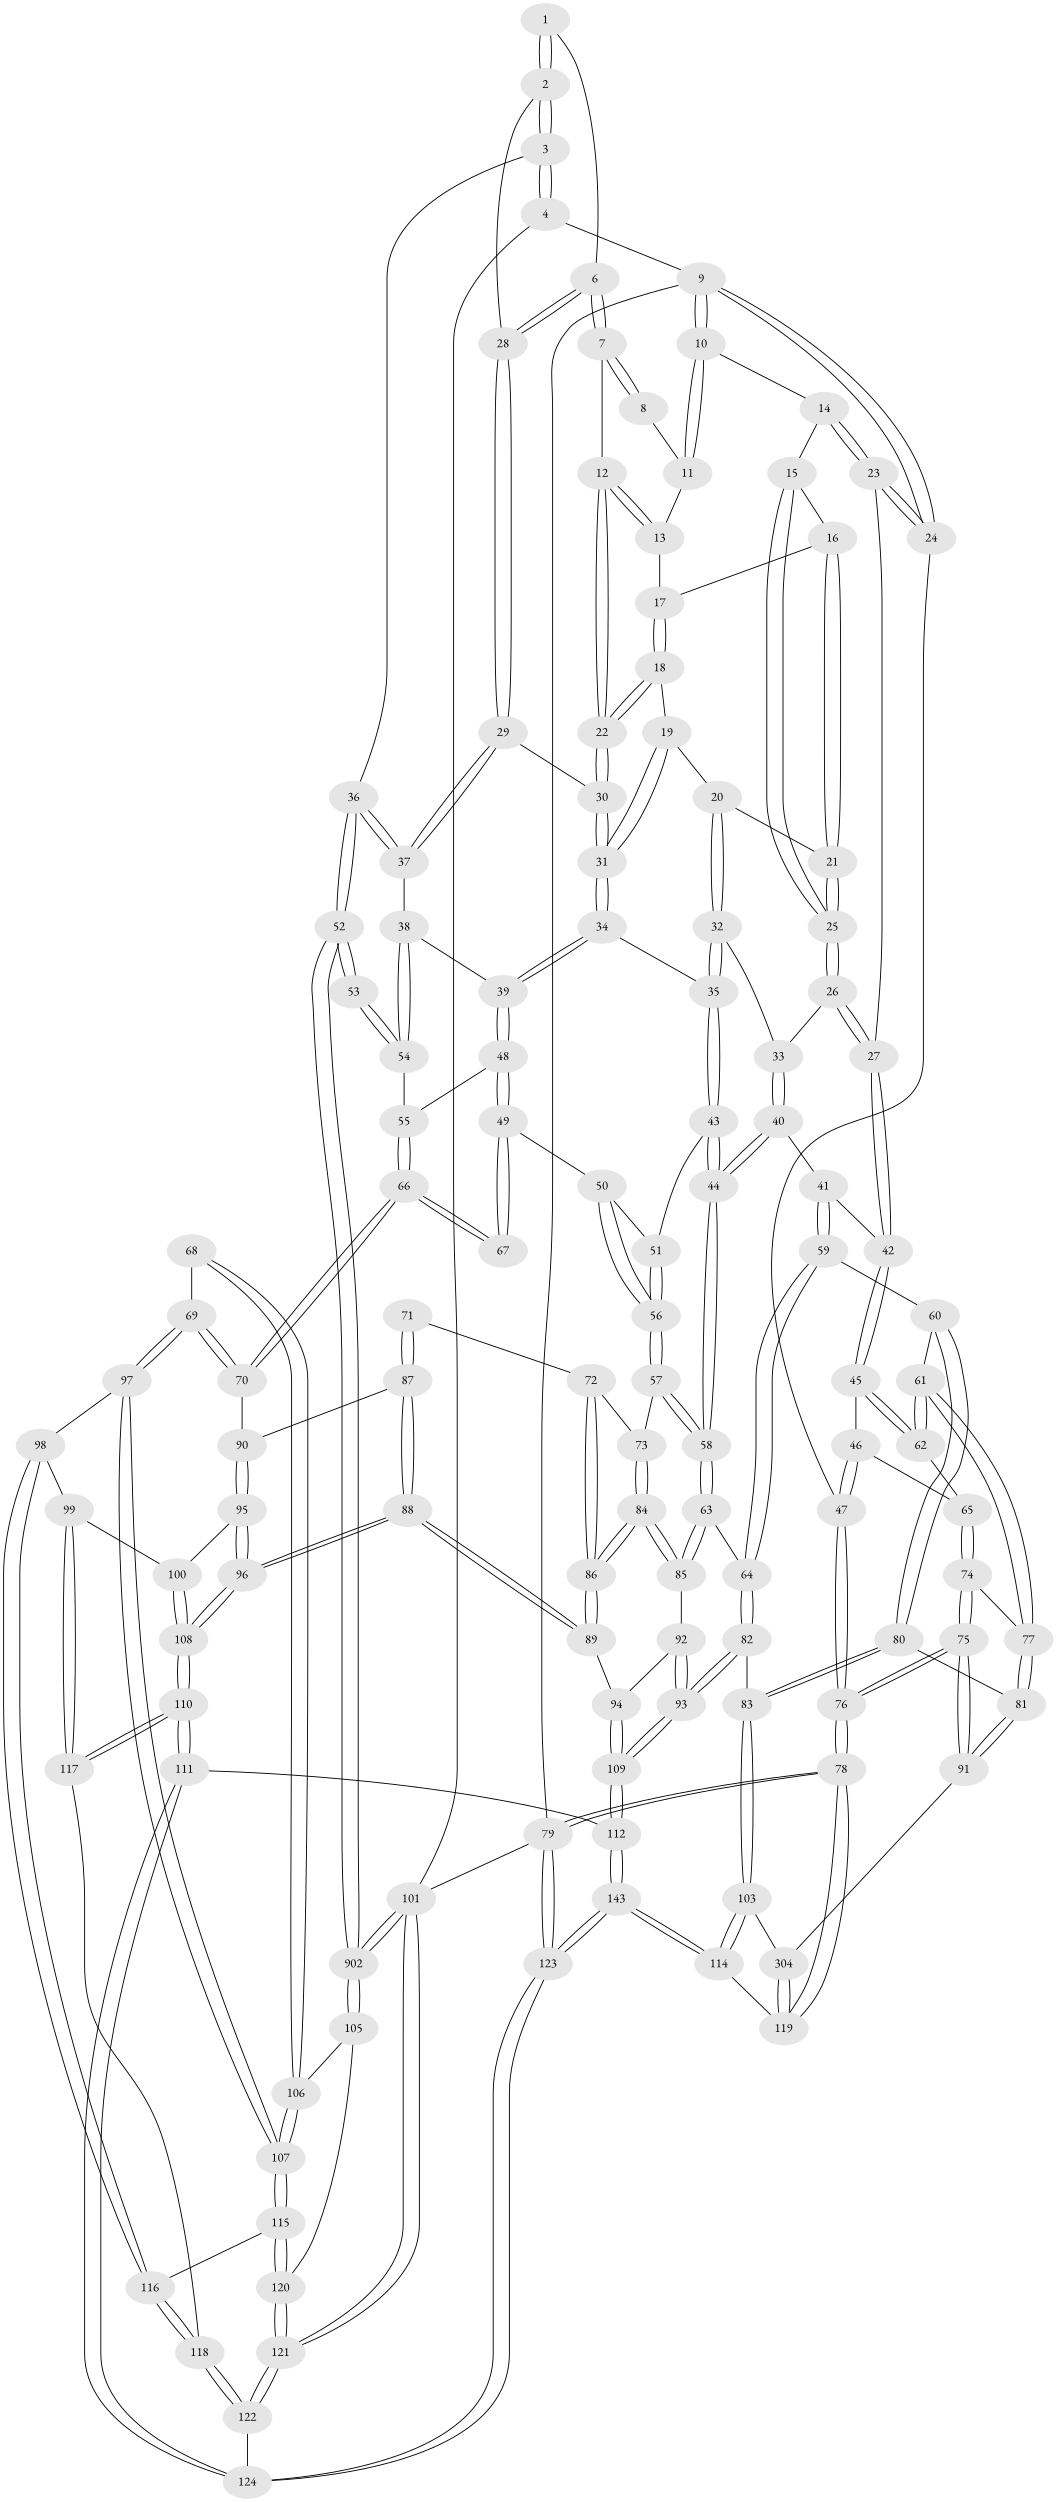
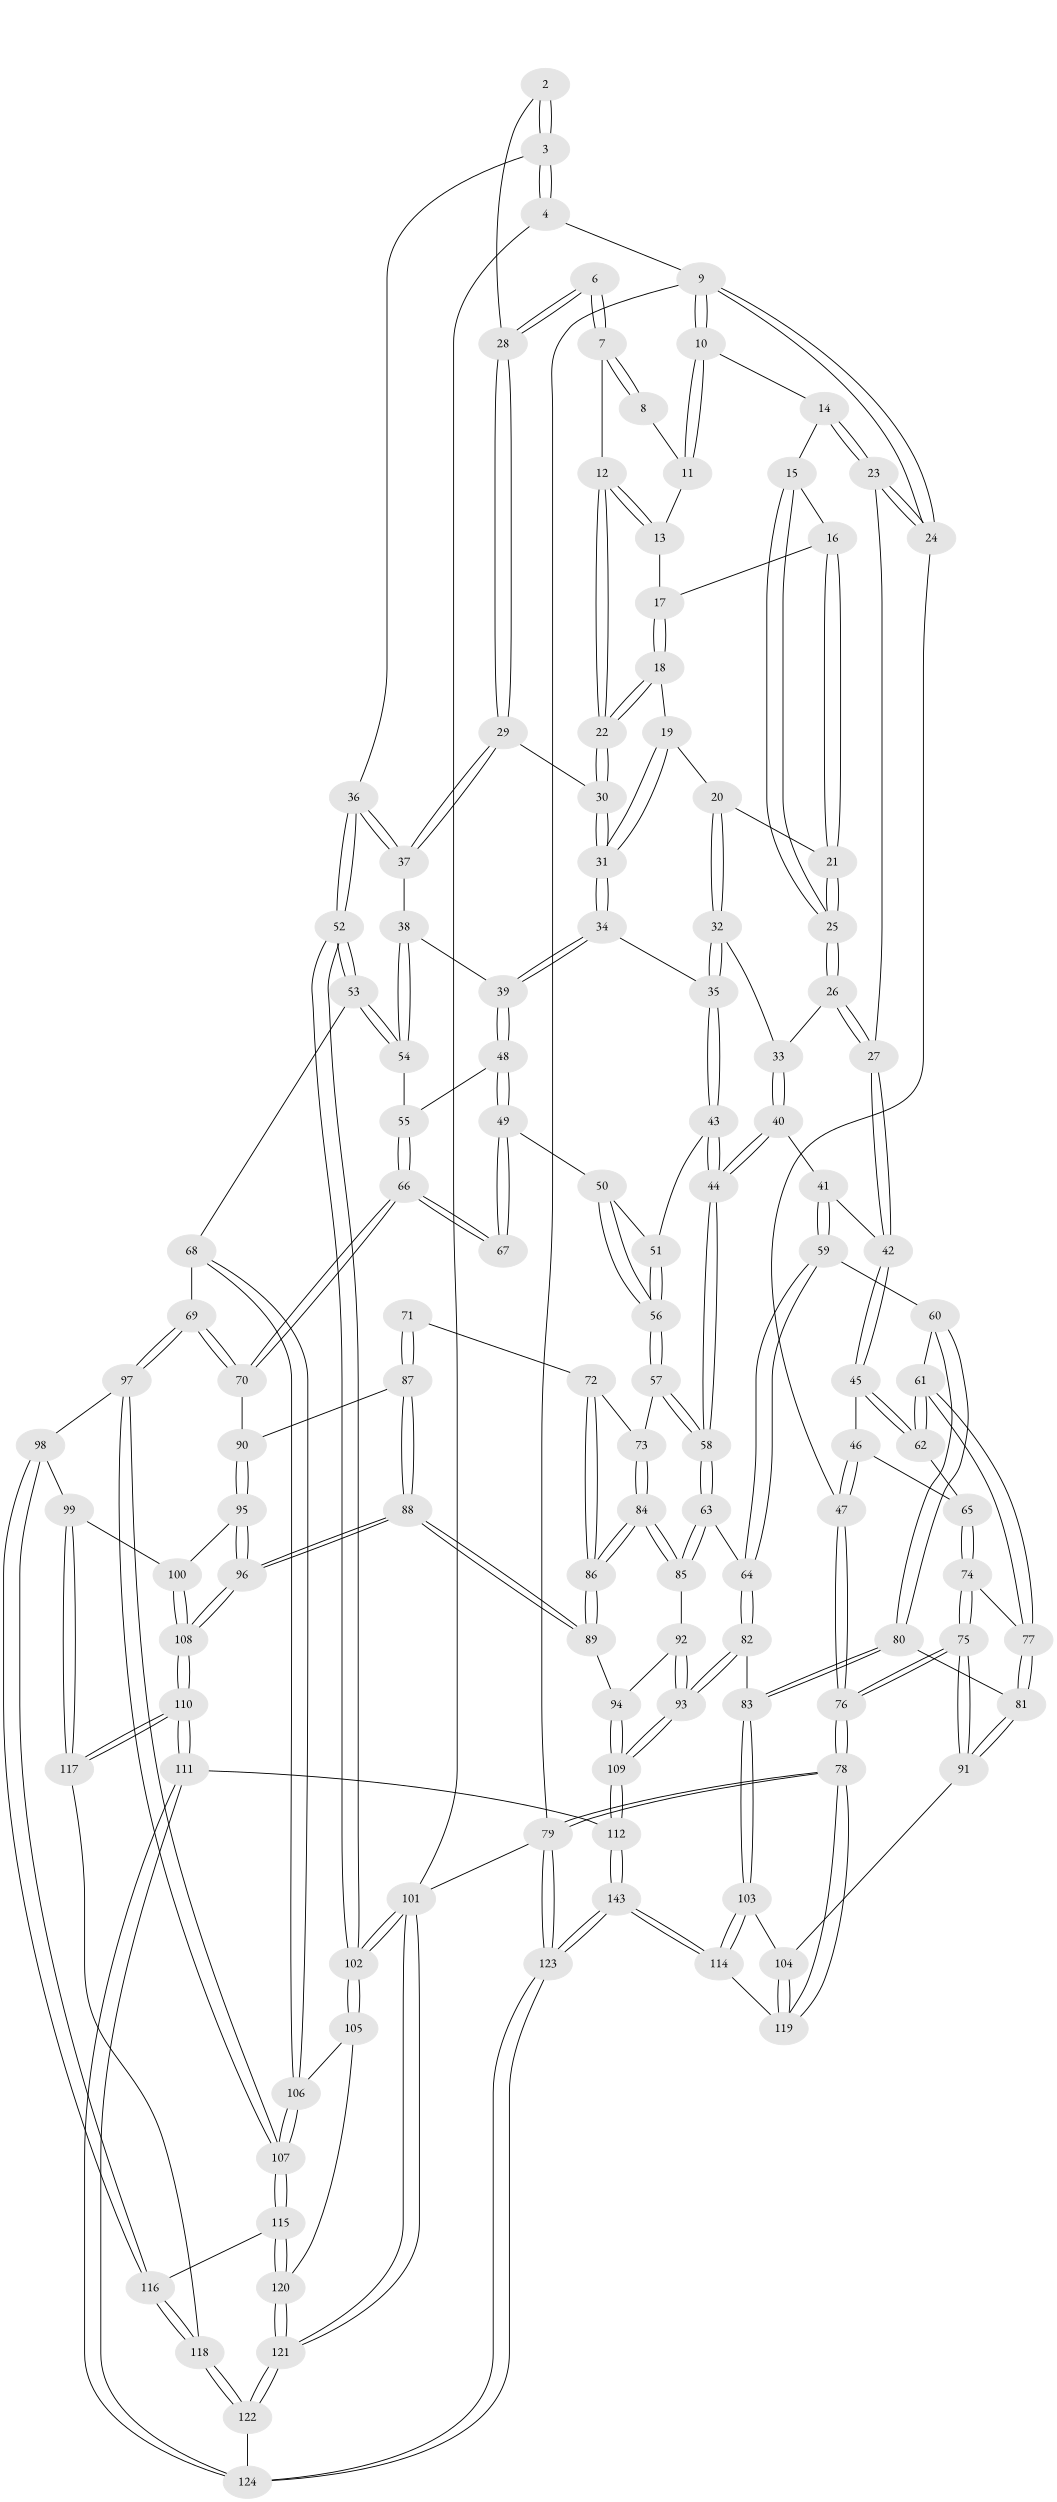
node "1": removed
edge "53" -- "68": added
node "902": label "902" -> "102"
node "304": label "304" -> "104"
